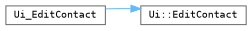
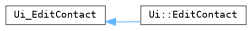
edge "Ui_EditContact" -> "Ui::EditContact": reversed
